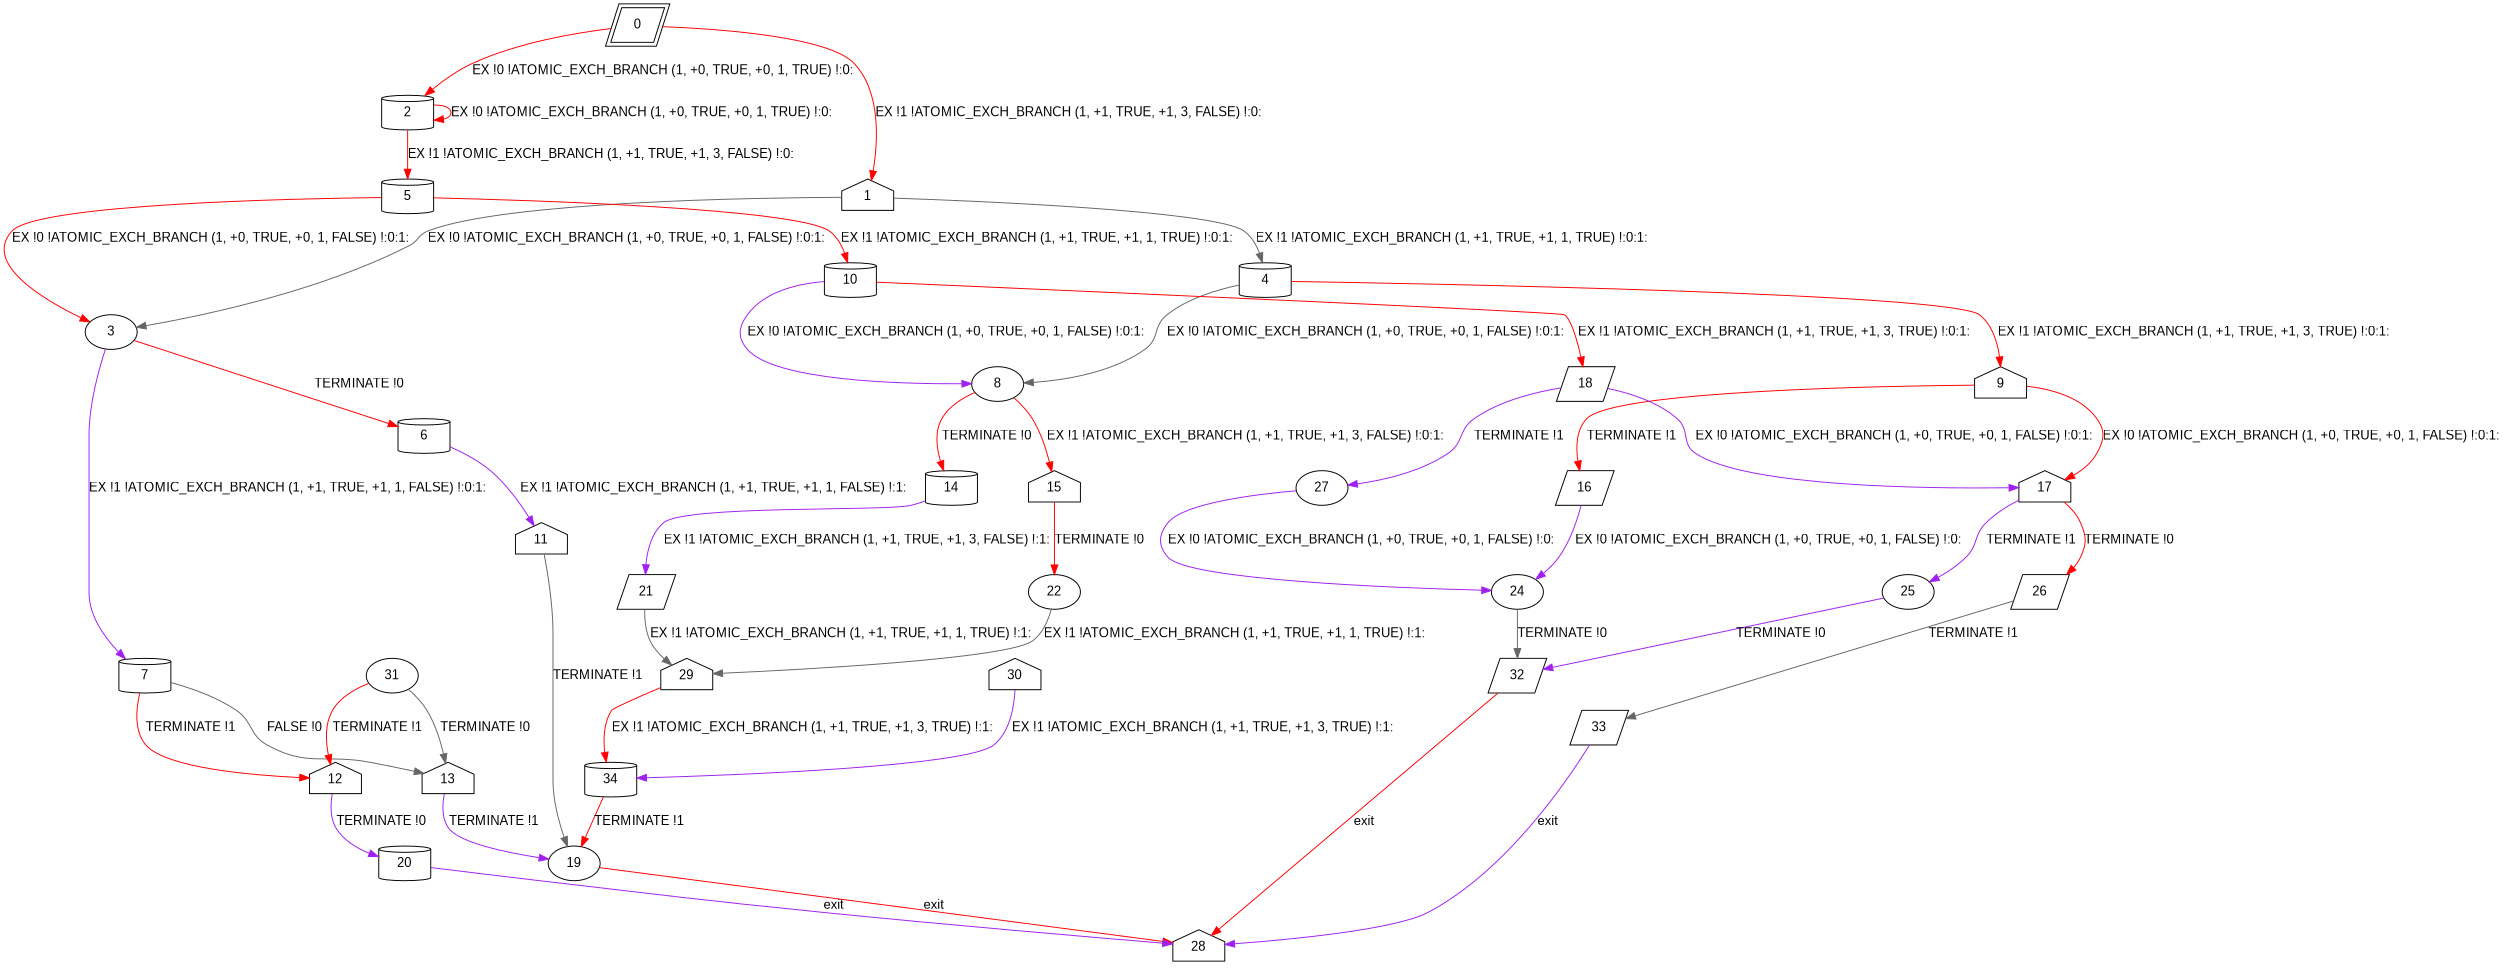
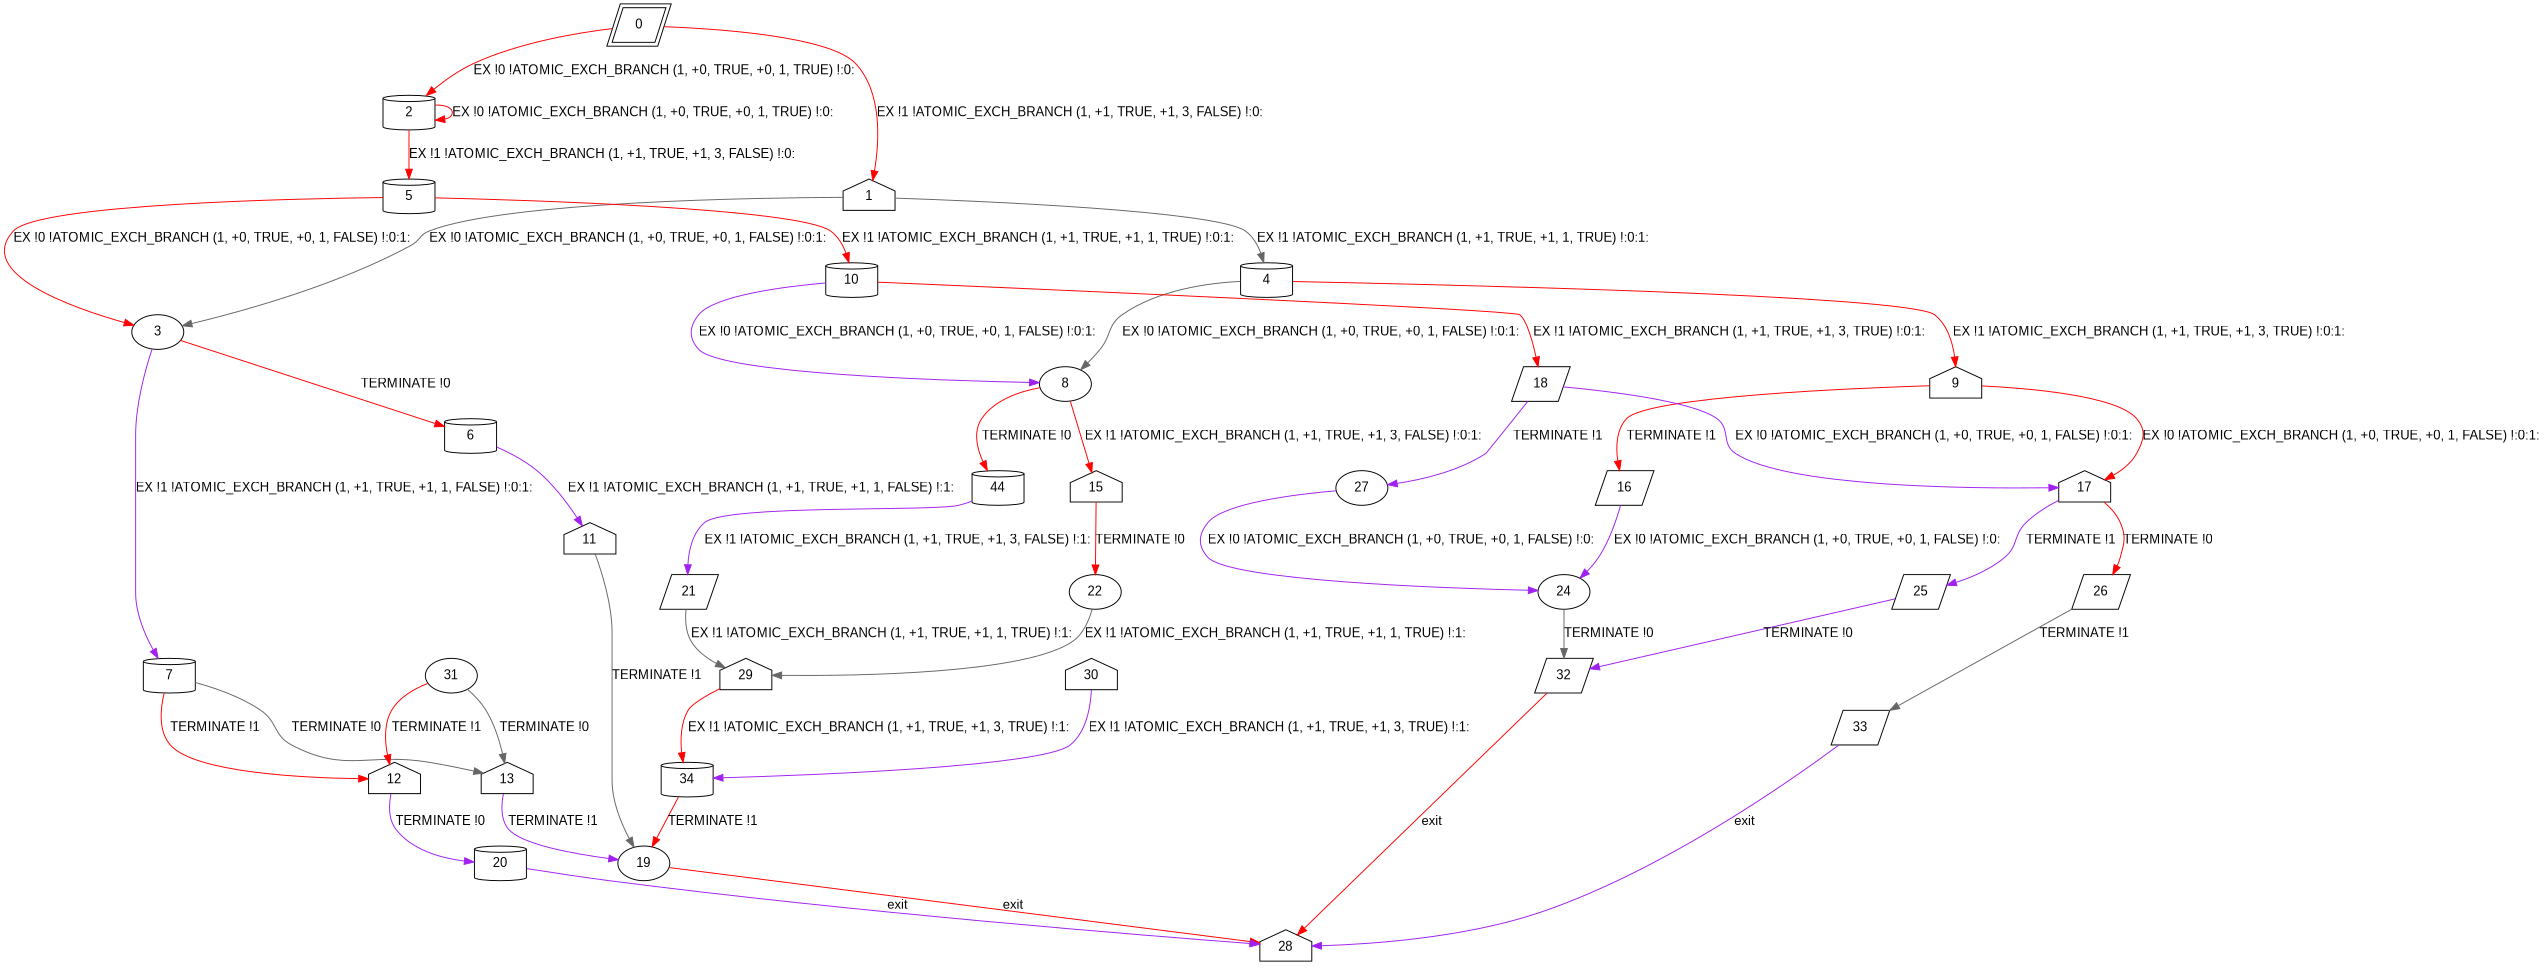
node "14": label "14" -> "44"
node "25": shape ellipse -> parallelogram
edge "7" -> "13": label "FALSE !0" -> "TERMINATE !0"
